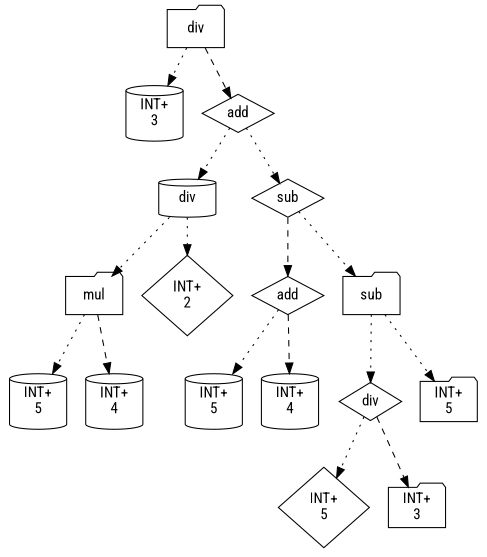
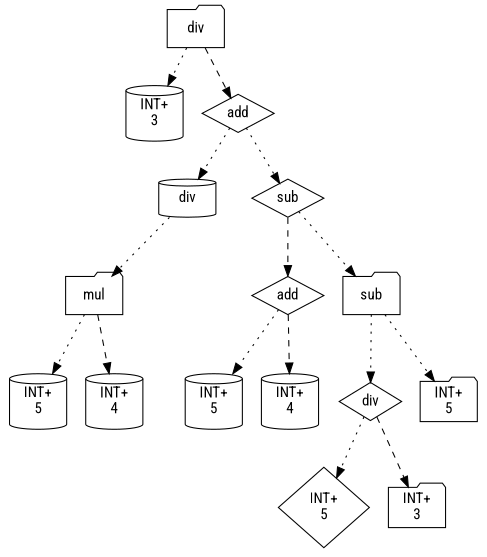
node "INT+ 2": removed
